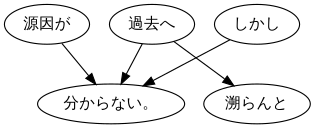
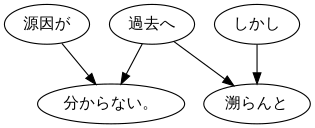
edge "しかし" -> "分からない。": now "しかし" -> "溯らんと"
